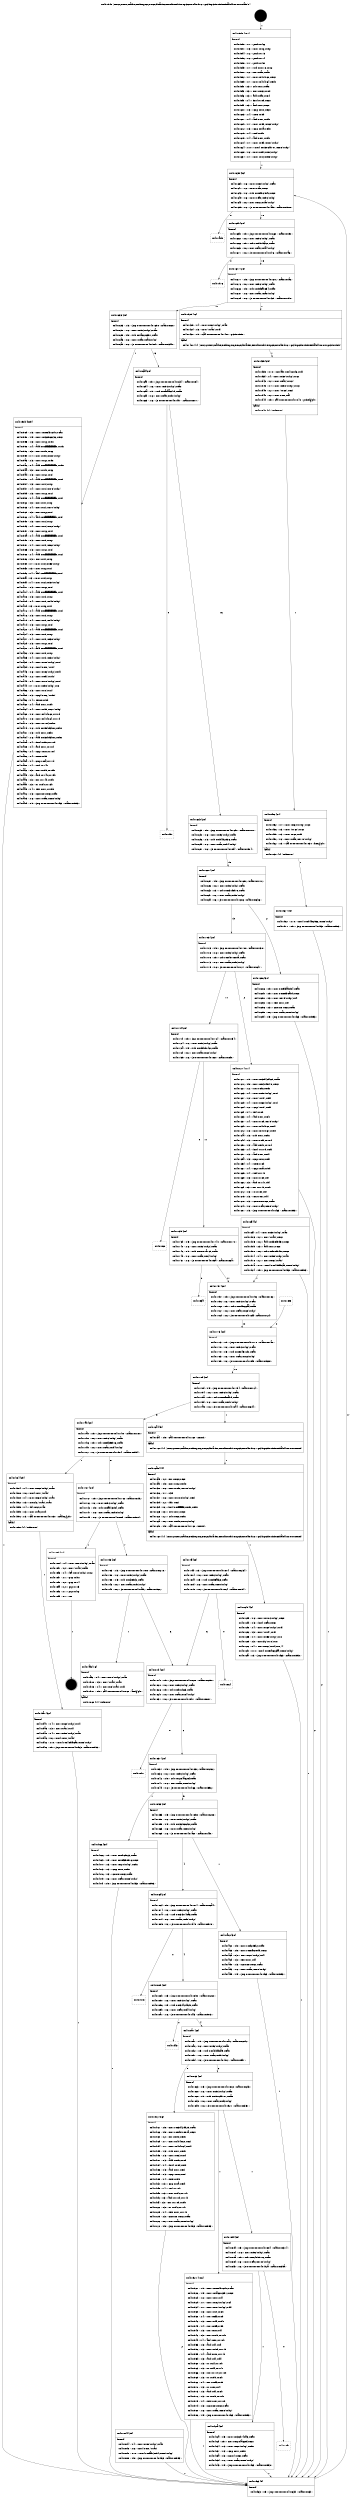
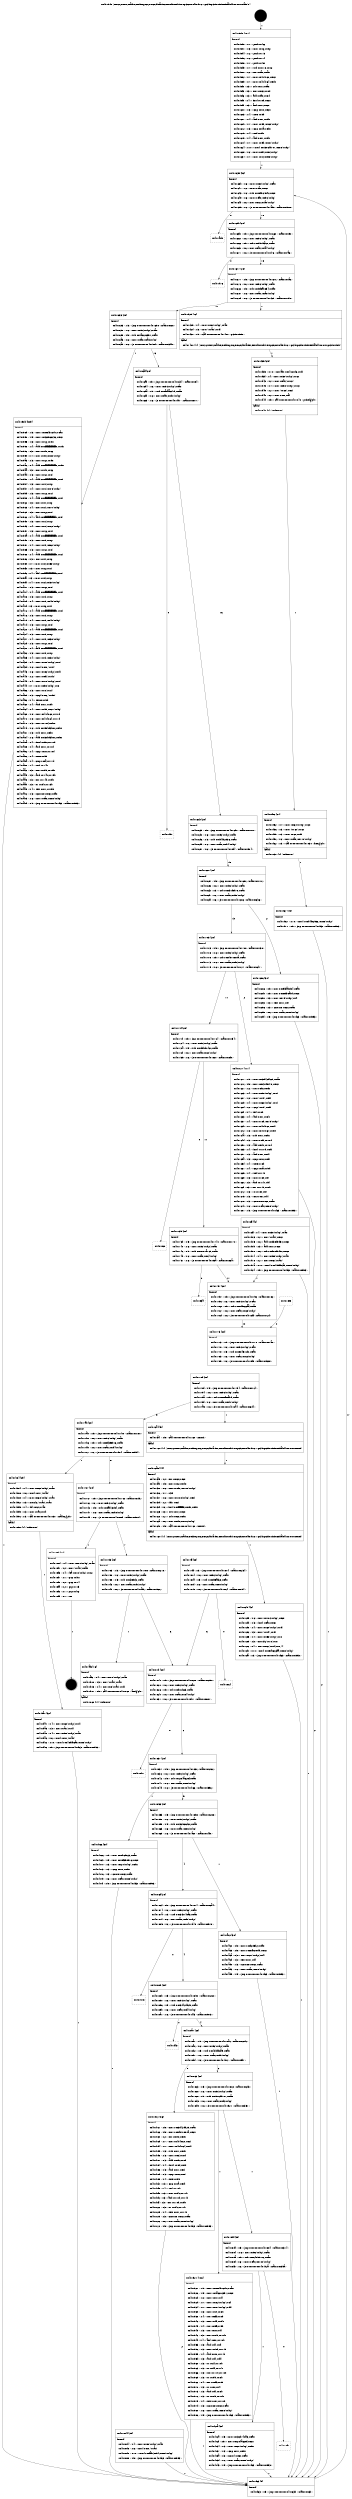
edge "0x401773 [28]" -> "0x40178f [28]": removed, label "10"
